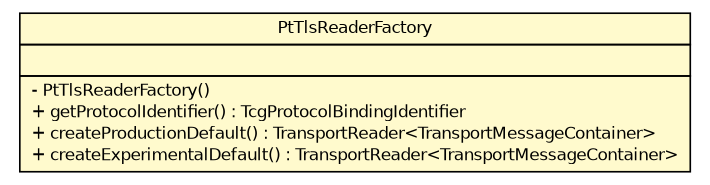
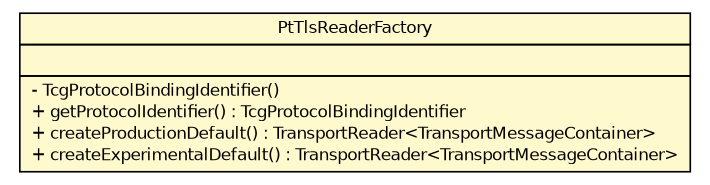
node "PtTlsReaderFactory": text "- PtTlsReaderFactory()" -> "- TcgProtocolBindingIdentifier()"
